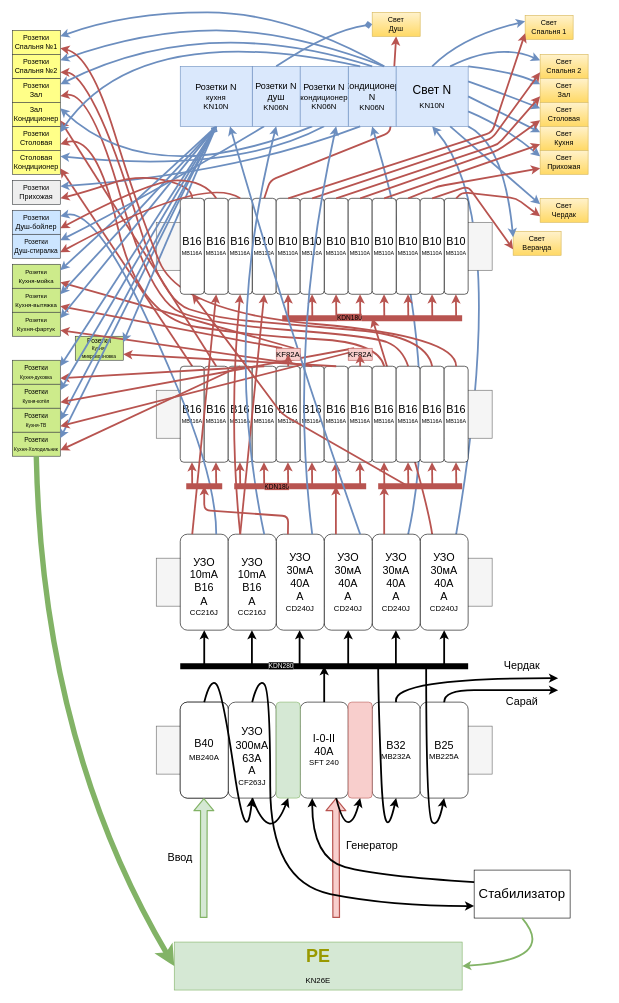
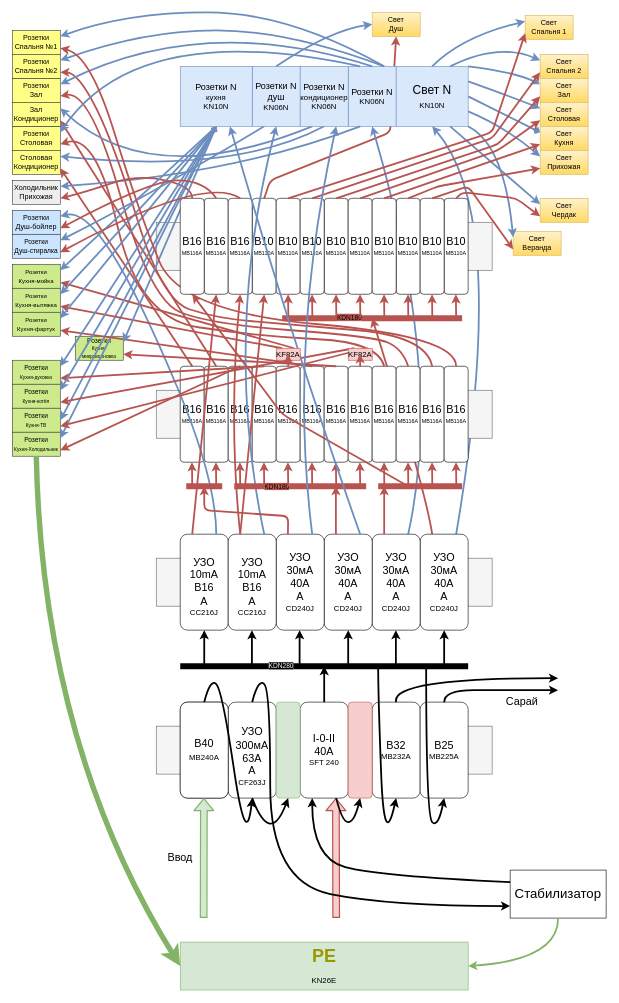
edge "Розетки N душ KN06N" -> "Свет Душ": arrowhead diamond -> classic
node "Кондиционер N KN06N": label "Кондиционер N KN06N" -> "Розетки N KN06N"
edge "Свет N KN10N" -> "Свет Кухня": arrowhead classic -> diamond
node "Розетки Прихожая": label "Розетки Прихожая" -> "Холодильник Прихожая"
node "Чердак": removed
node "Генератор": removed
node "Стабилизатор": moved (522, 894) -> (558, 894)
node "PE KN26E": moved (318, 966) -> (324, 966)
